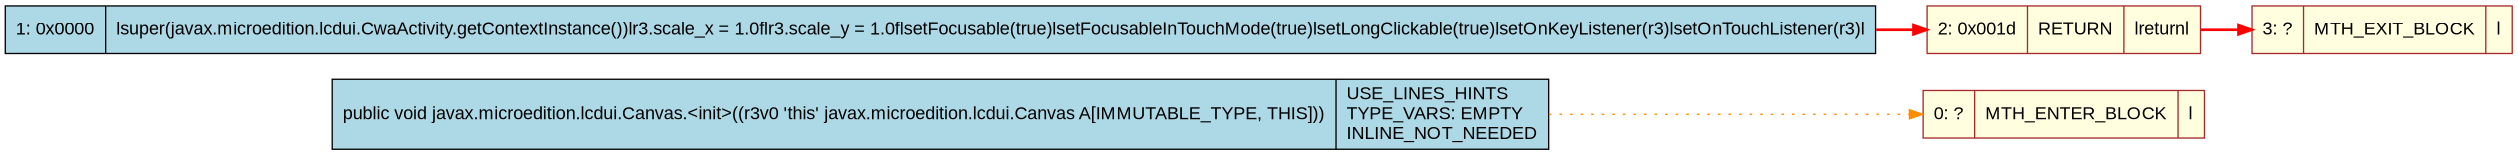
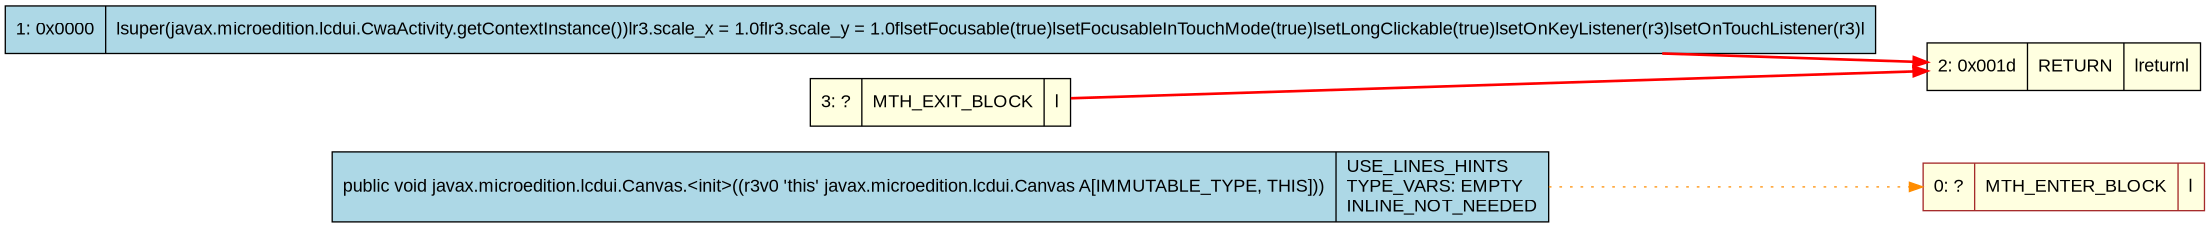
node "2: 0x001d": color brown -> black
edge "2: 0x001d" -> "3: ?": reversed
node "3: ?": color brown -> black
